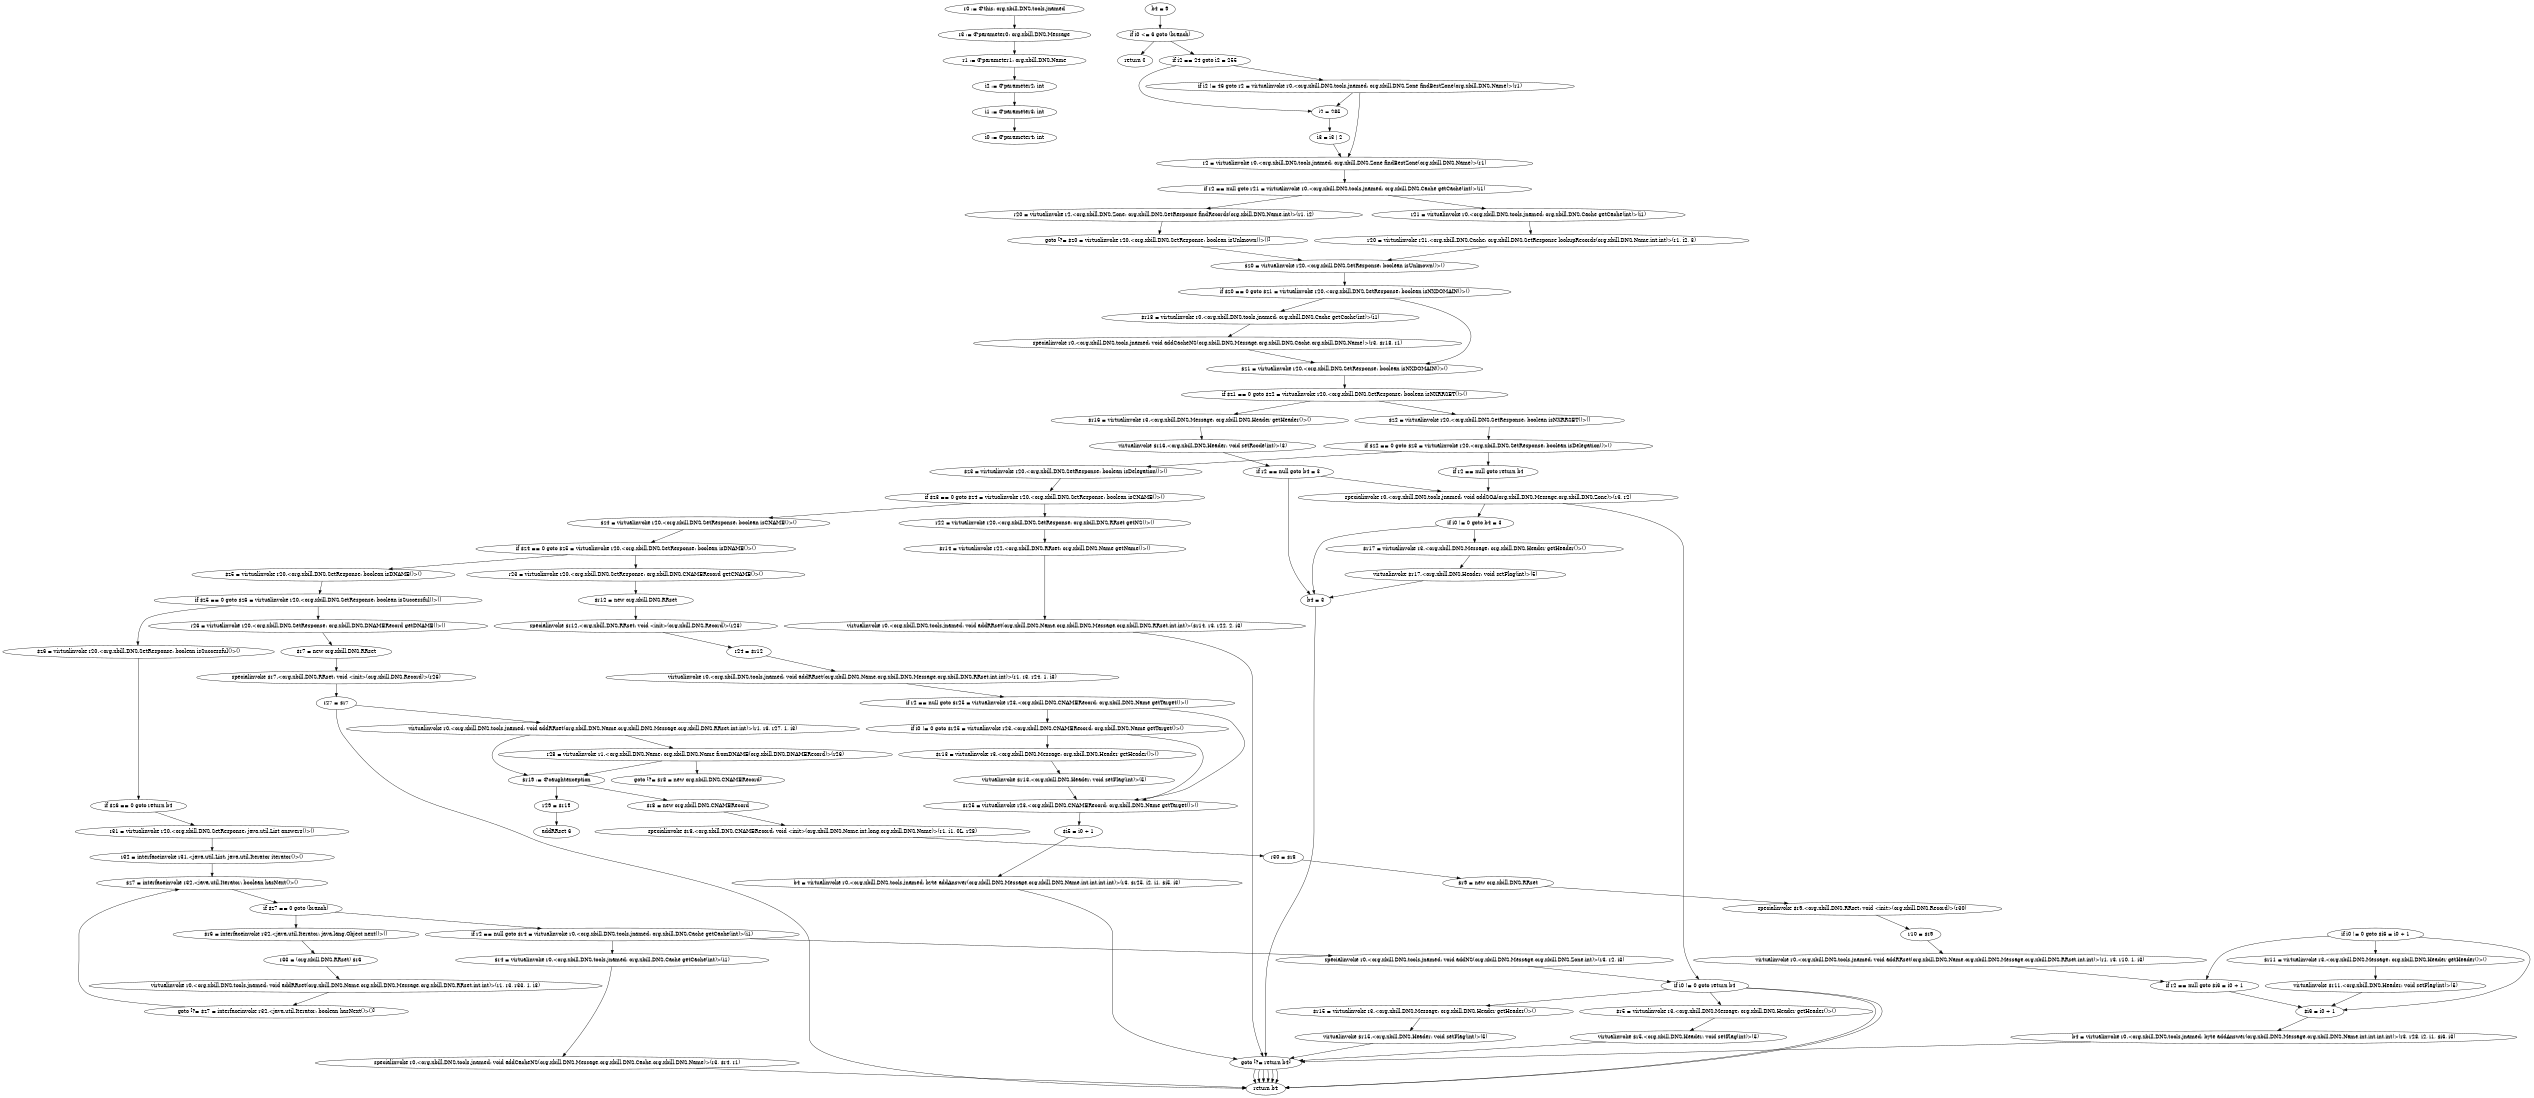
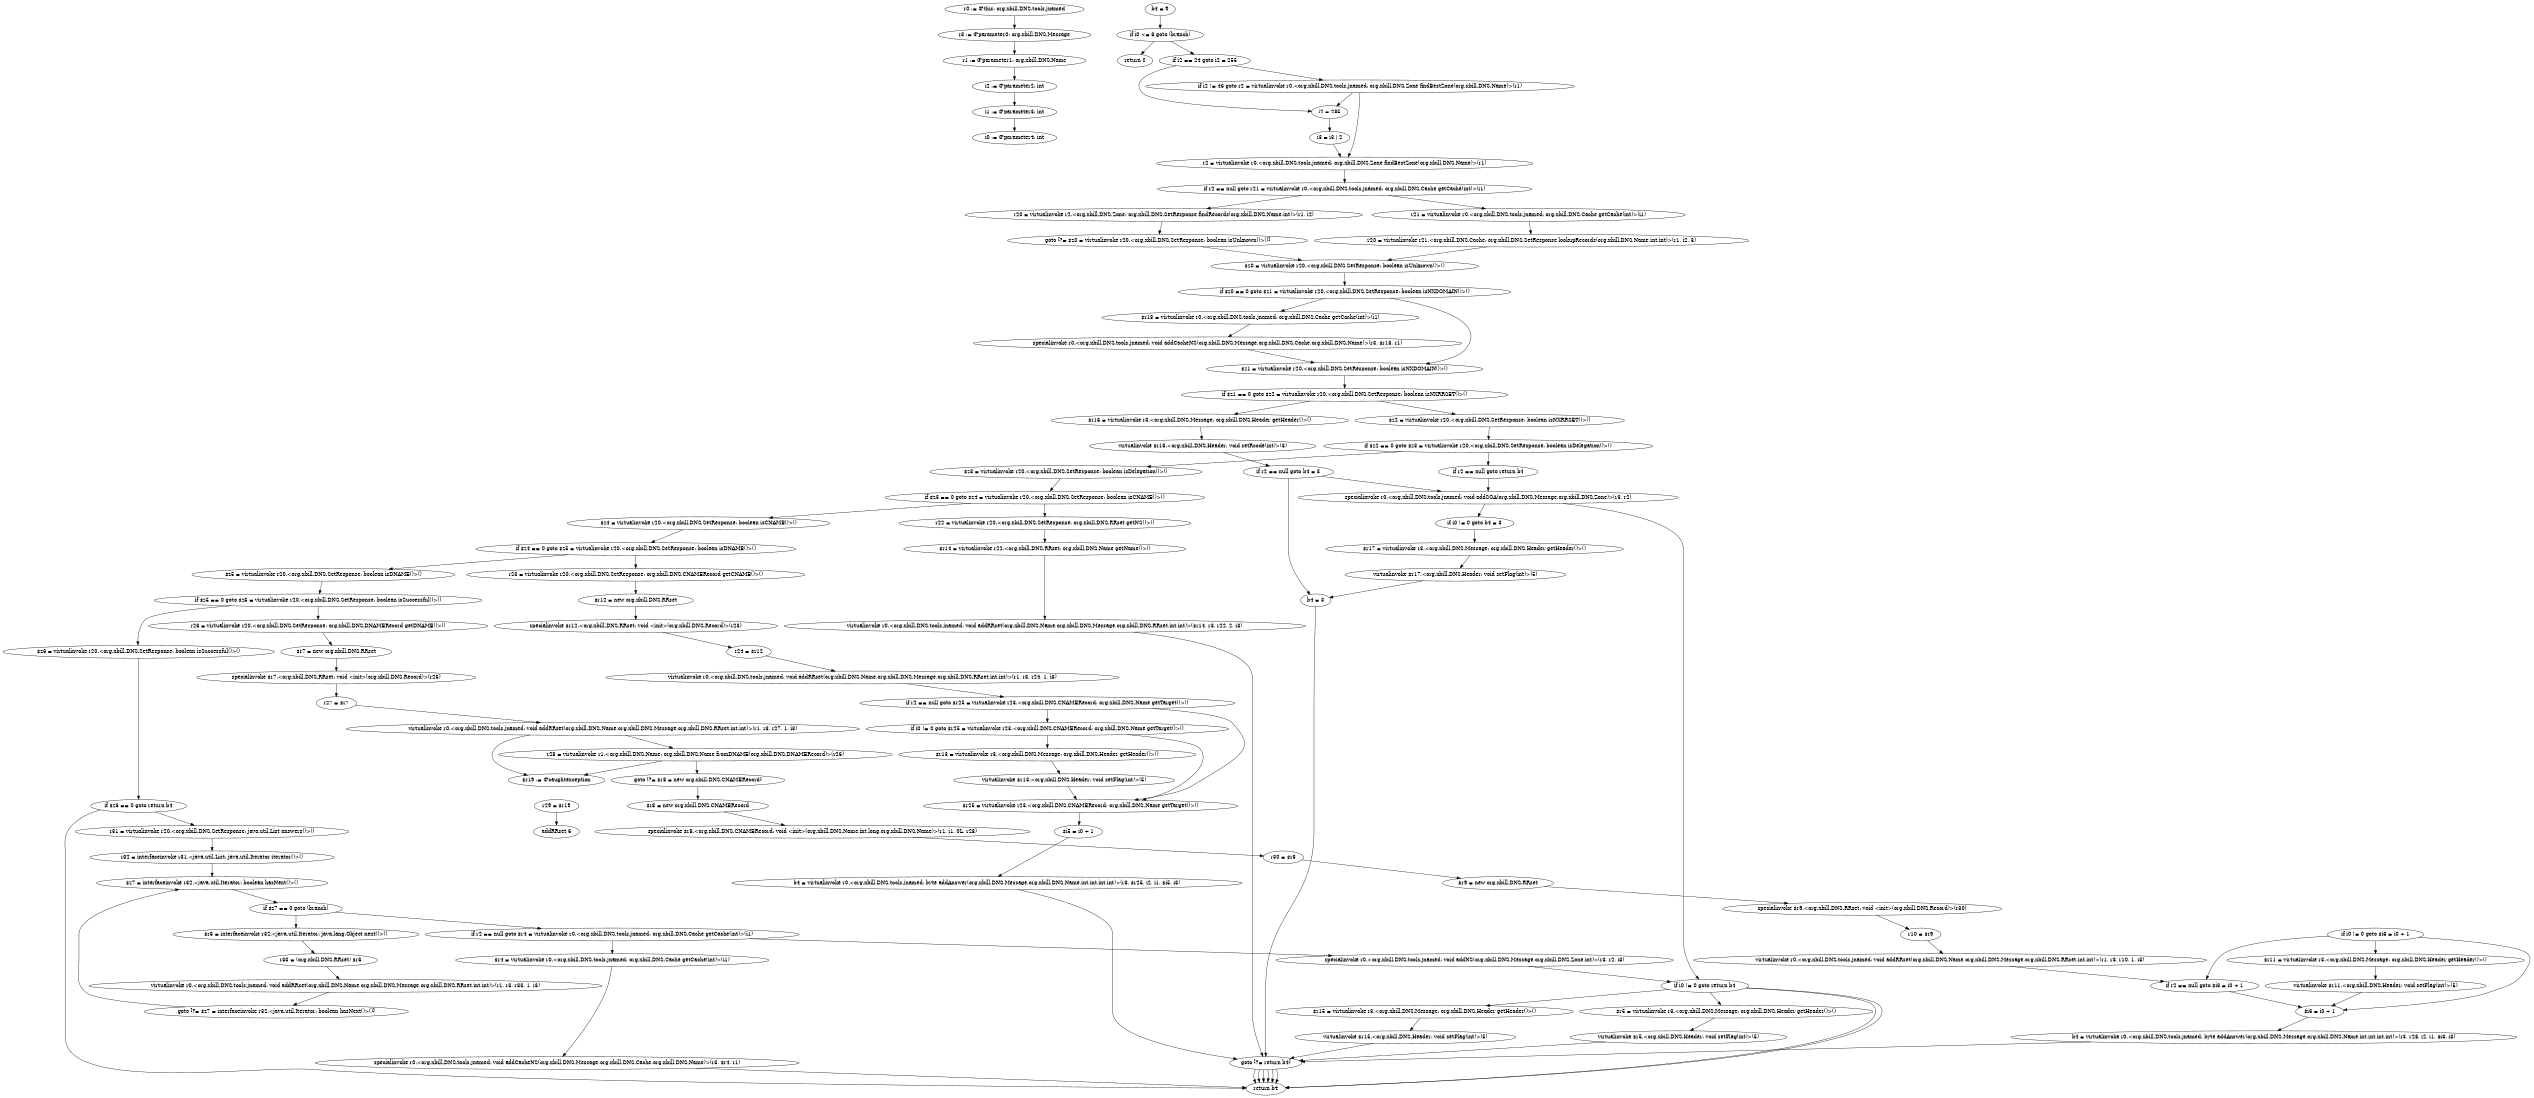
edge "if i0 != 0 goto b4 = 3" -> "b4 = 3": removed
edge "$r19 := @caughtexception" -> "r29 = $r19": removed
edge "$r19 := @caughtexception" -> "$r8 = new org.xbill.DNS.CNAMERecord": now "goto [?= $r8 = new org.xbill.DNS.CNAMERecord]" -> "$r8 = new org.xbill.DNS.CNAMERecord"
edge "r27 = $r7" -> "return b4": now "if $z6 == 0 goto return b4" -> "return b4"
